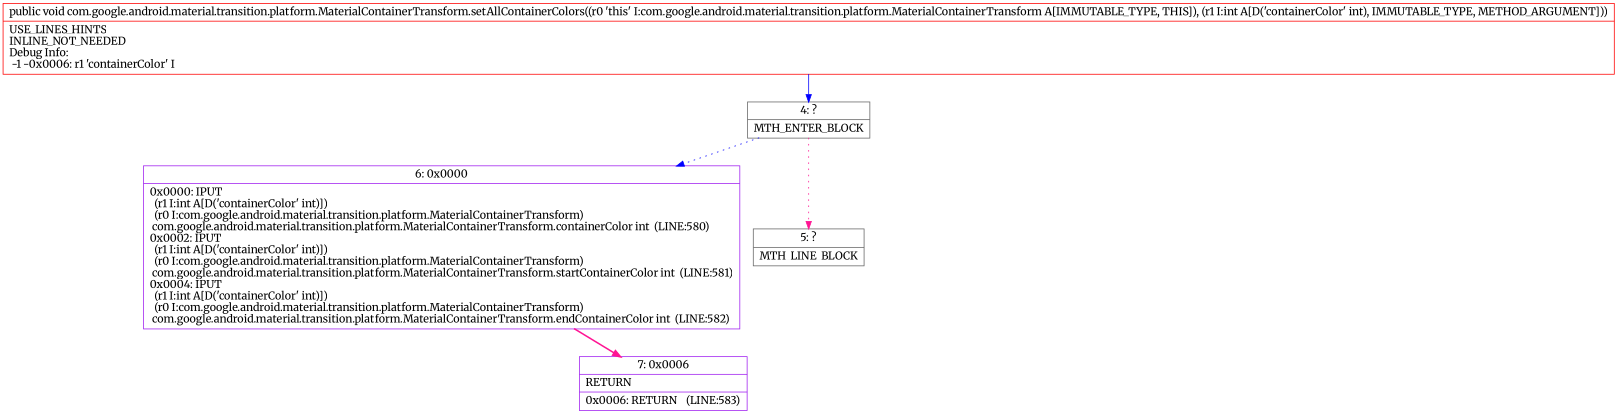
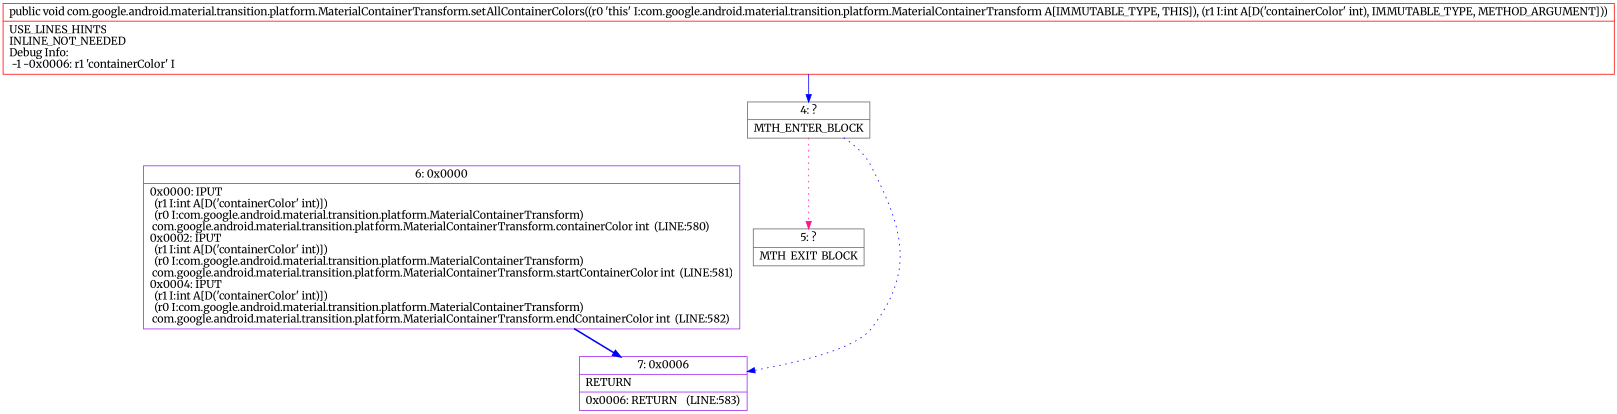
edge "4: ?" -> "6: 0x0000": now "4: ?" -> "7: 0x0006"
node "5: ?": text "MTH_LINE_BLOCK" -> "MTH_EXIT_BLOCK"
edge "6: 0x0000" -> "7: 0x0006": color deeppink -> blue
